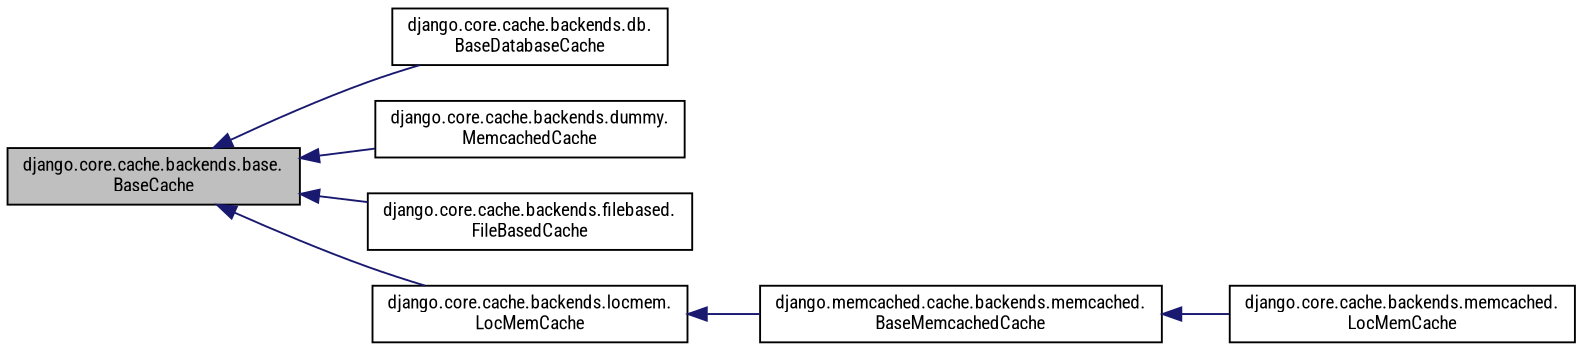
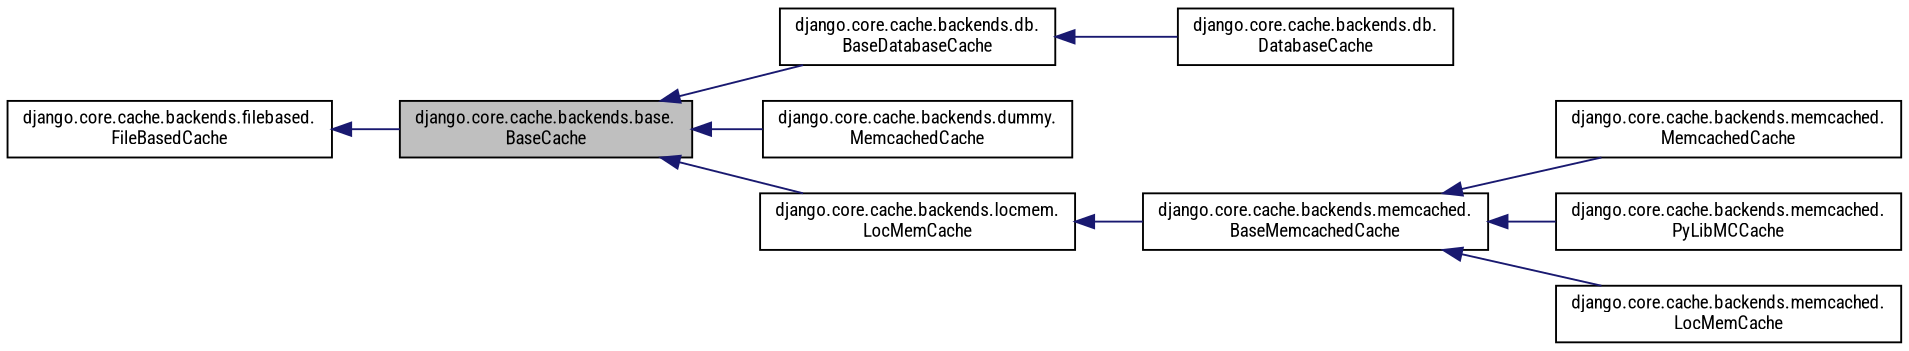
node "django.core.cache.backends.db. DatabaseCache": added
node "django.core.cache.backends.memcached. MemcachedCache": added
edge "django.core.cache.backends.filebased. FileBasedCache" -> "django.core.cache.backends.base. BaseCache": reversed
node "django.core.cache.backends.memcached. PyLibMCCache": added
node "django.memcached.cache.backends.memcached. BaseMemcachedCache": label "django.memcached.cache.backends.memcached. BaseMemcachedCache" -> "django.core.cache.backends.memcached. BaseMemcachedCache"
